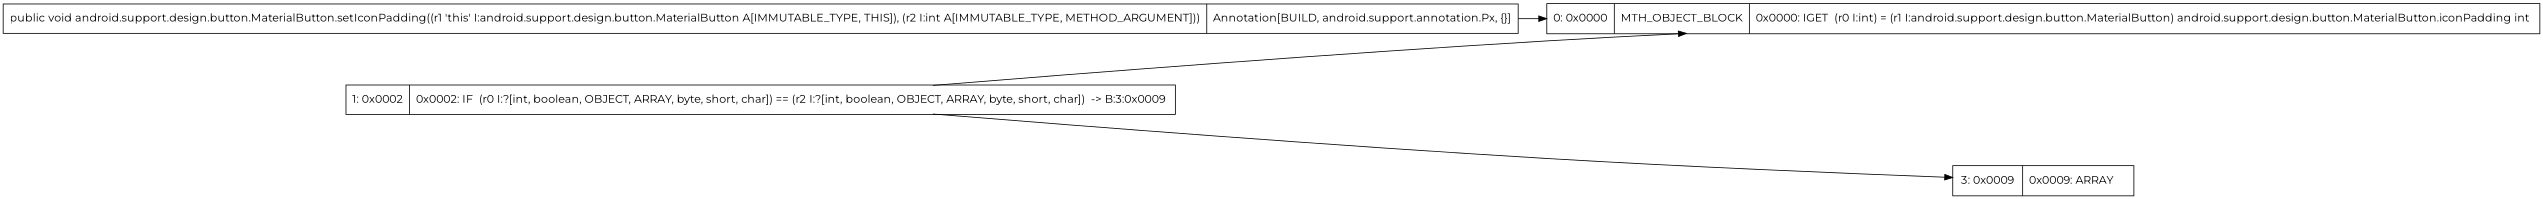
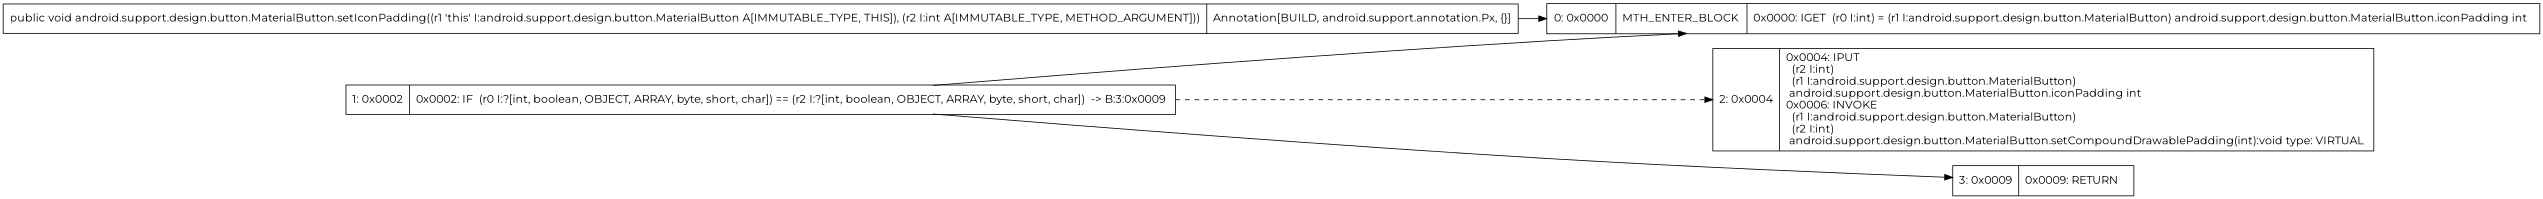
node "0: 0x0000": text "MTH_OBJECT_BLOCK" -> "MTH_ENTER_BLOCK"
node "2: 0x0004": added
node "3: 0x0009": text "0x0009: ARRAY" -> "0x0009: RETURN"
